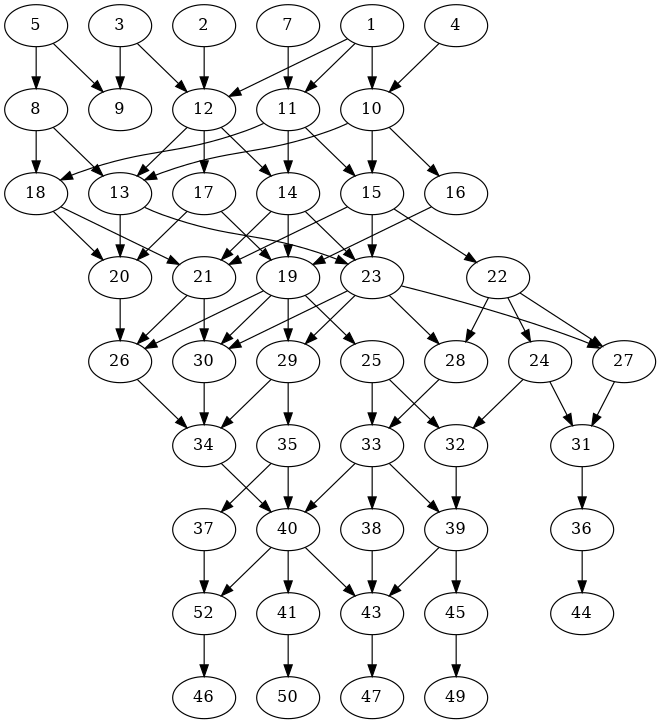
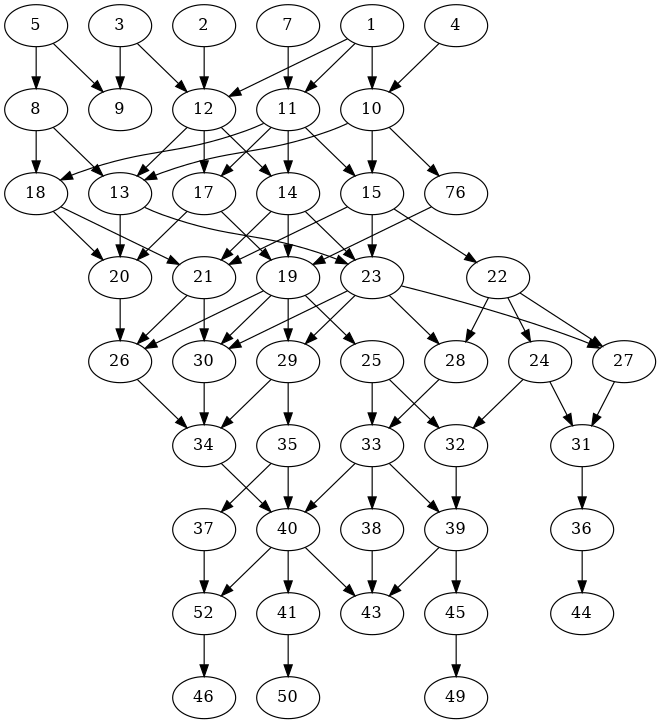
edge "11" -> "17": added
node "16": label "16" -> "76"
node "47": removed
